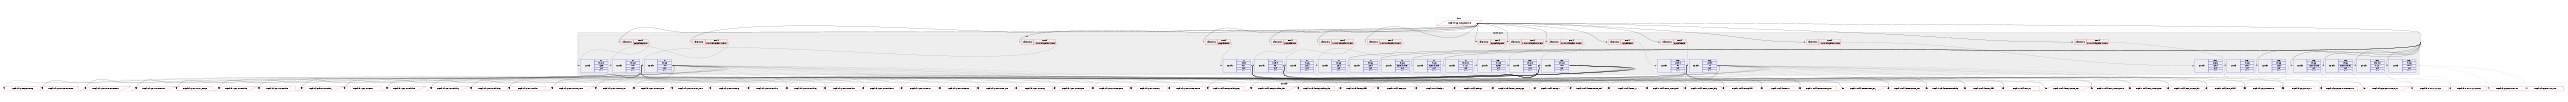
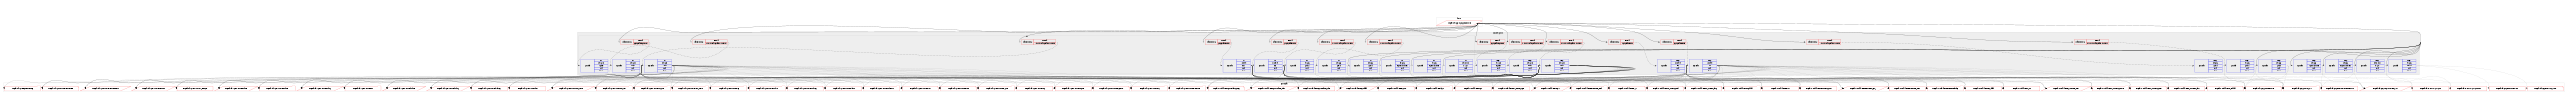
node "portage://dev-target/python-3.8.19_p4": label "portage://dev-target/python-3.8.19_p4" -> "portage://dev-lang/python-3.8.19_p4"
node "portage://sys-none/gcc-9.5.0": label "portage://sys-none/gcc-9.5.0" -> "portage://sys-devel/gcc-9.5.0"
node "portage://dev-ada/gnatcoll-bindings-23.0.0-r2": label "portage://dev-ada/gnatcoll-bindings-23.0.0-r2" -> "portage://dev-ada/gprbuild-bindings-23.0.0-r2"
node "portage://dev-ada/gnatcoll-bindings-24.0.0": label "portage://dev-ada/gnatcoll-bindings-24.0.0" -> "portage://dev-ada/install-bindings-24.0.0"
